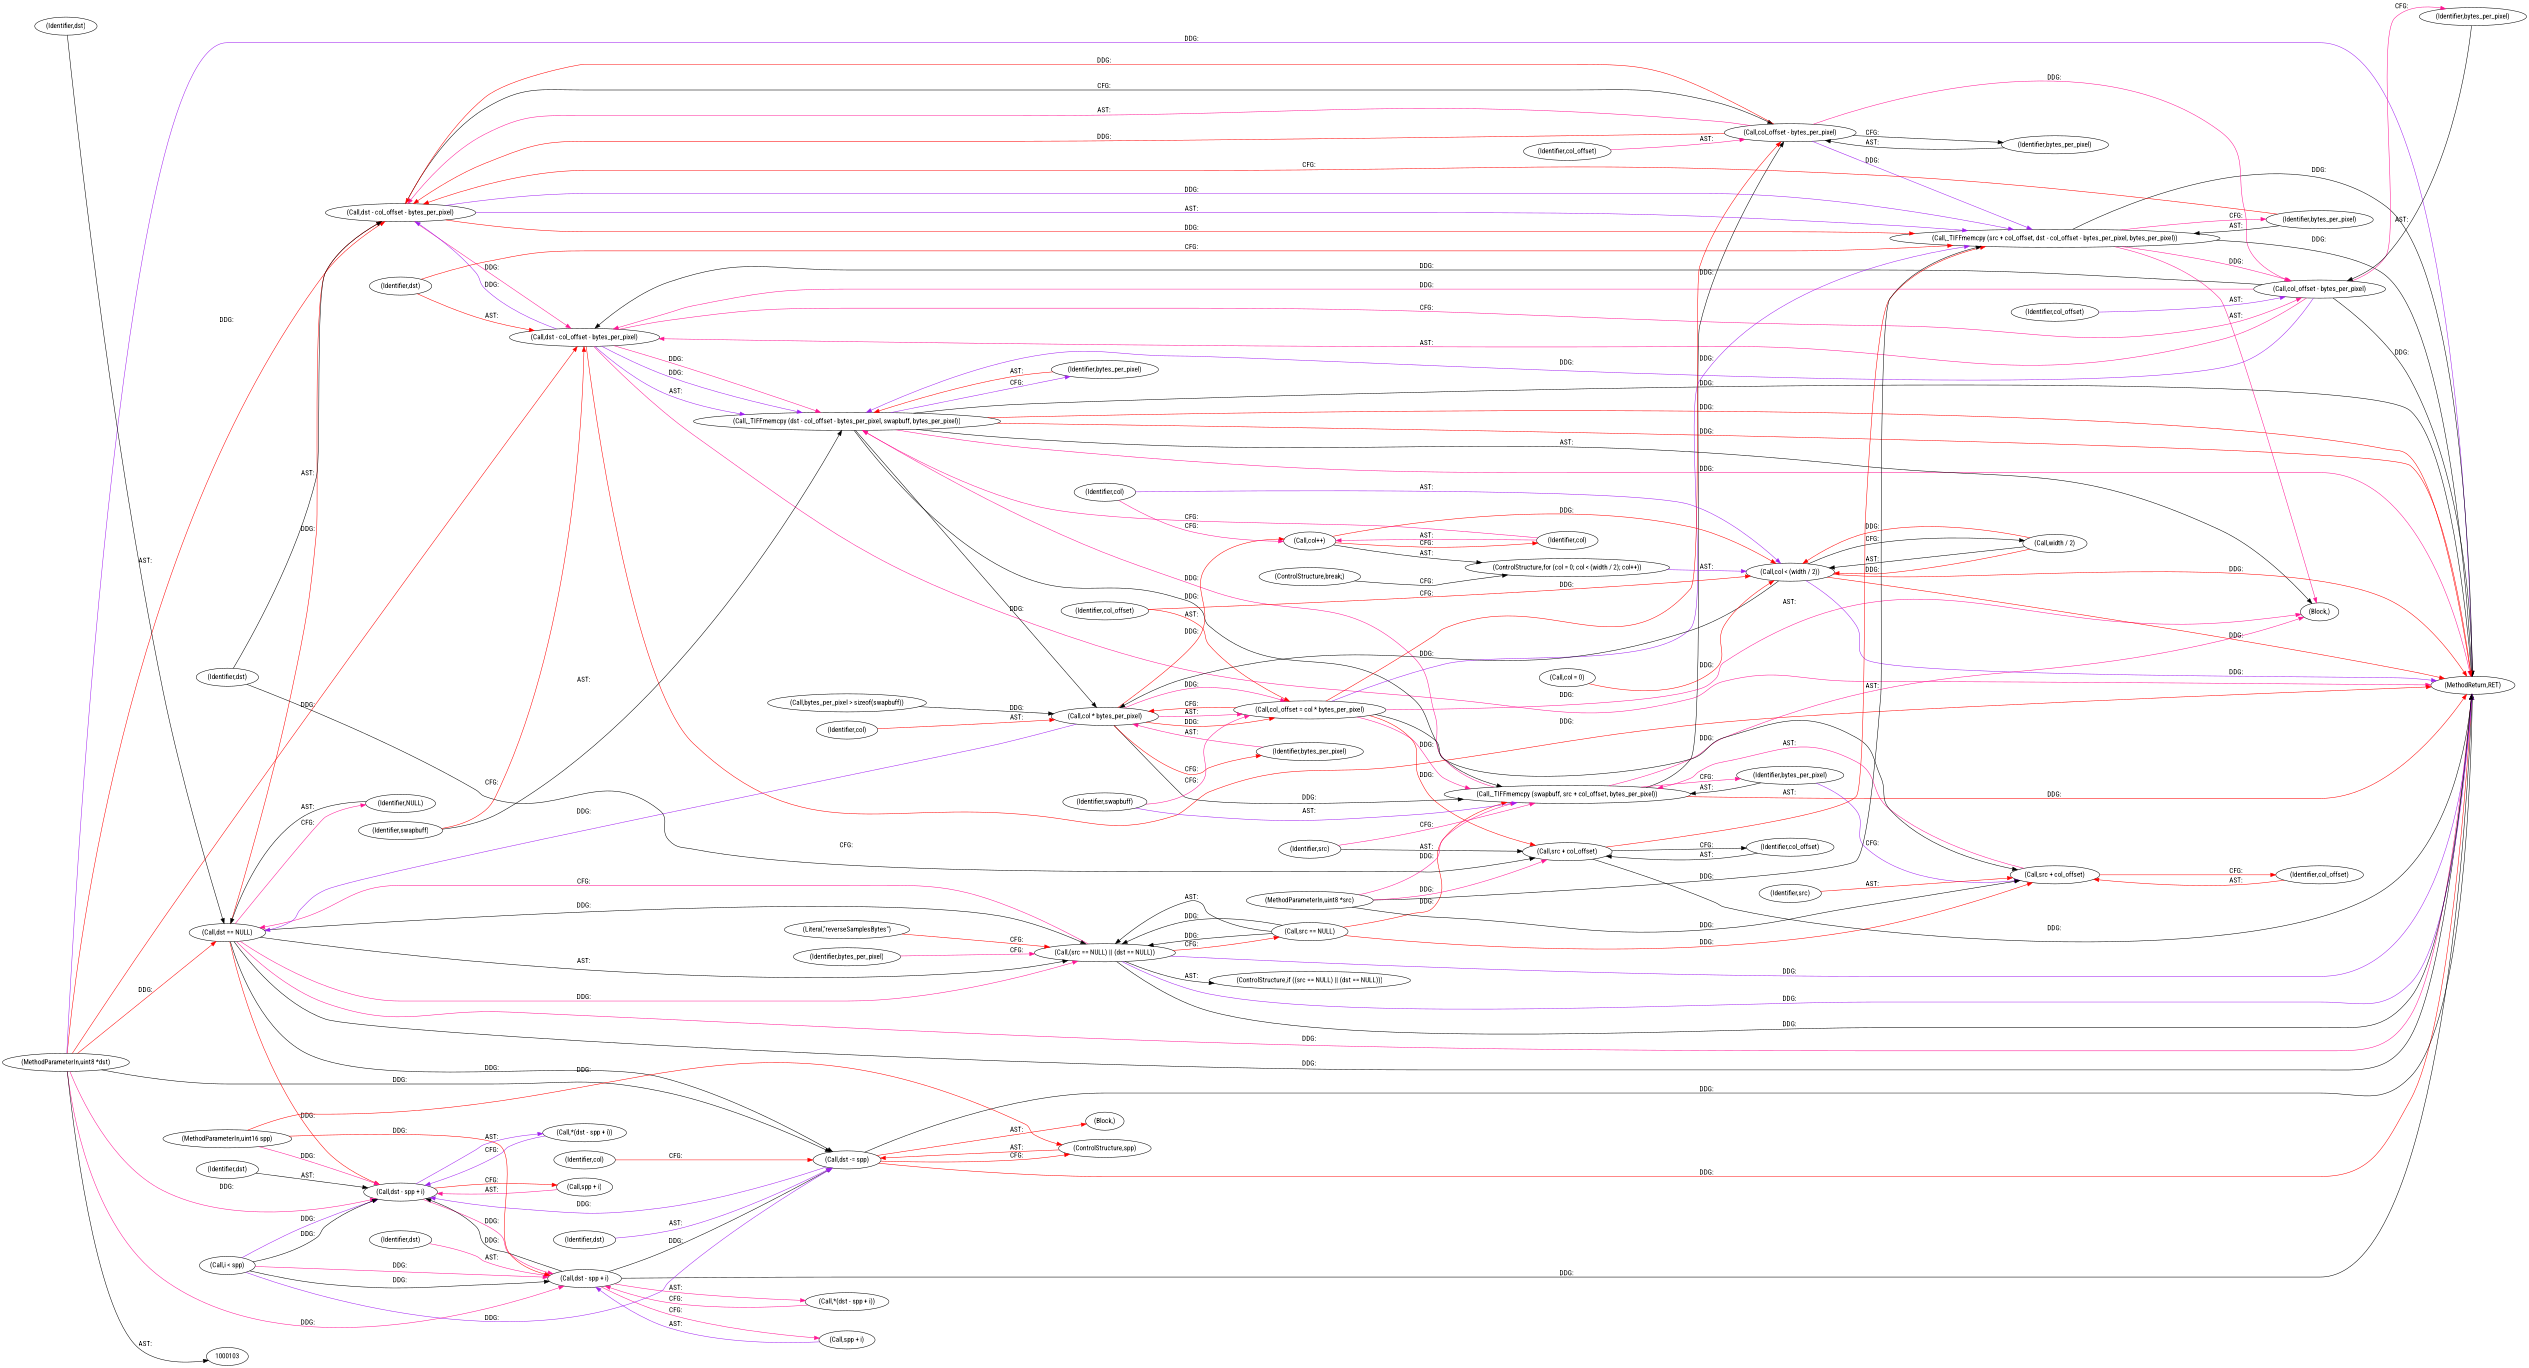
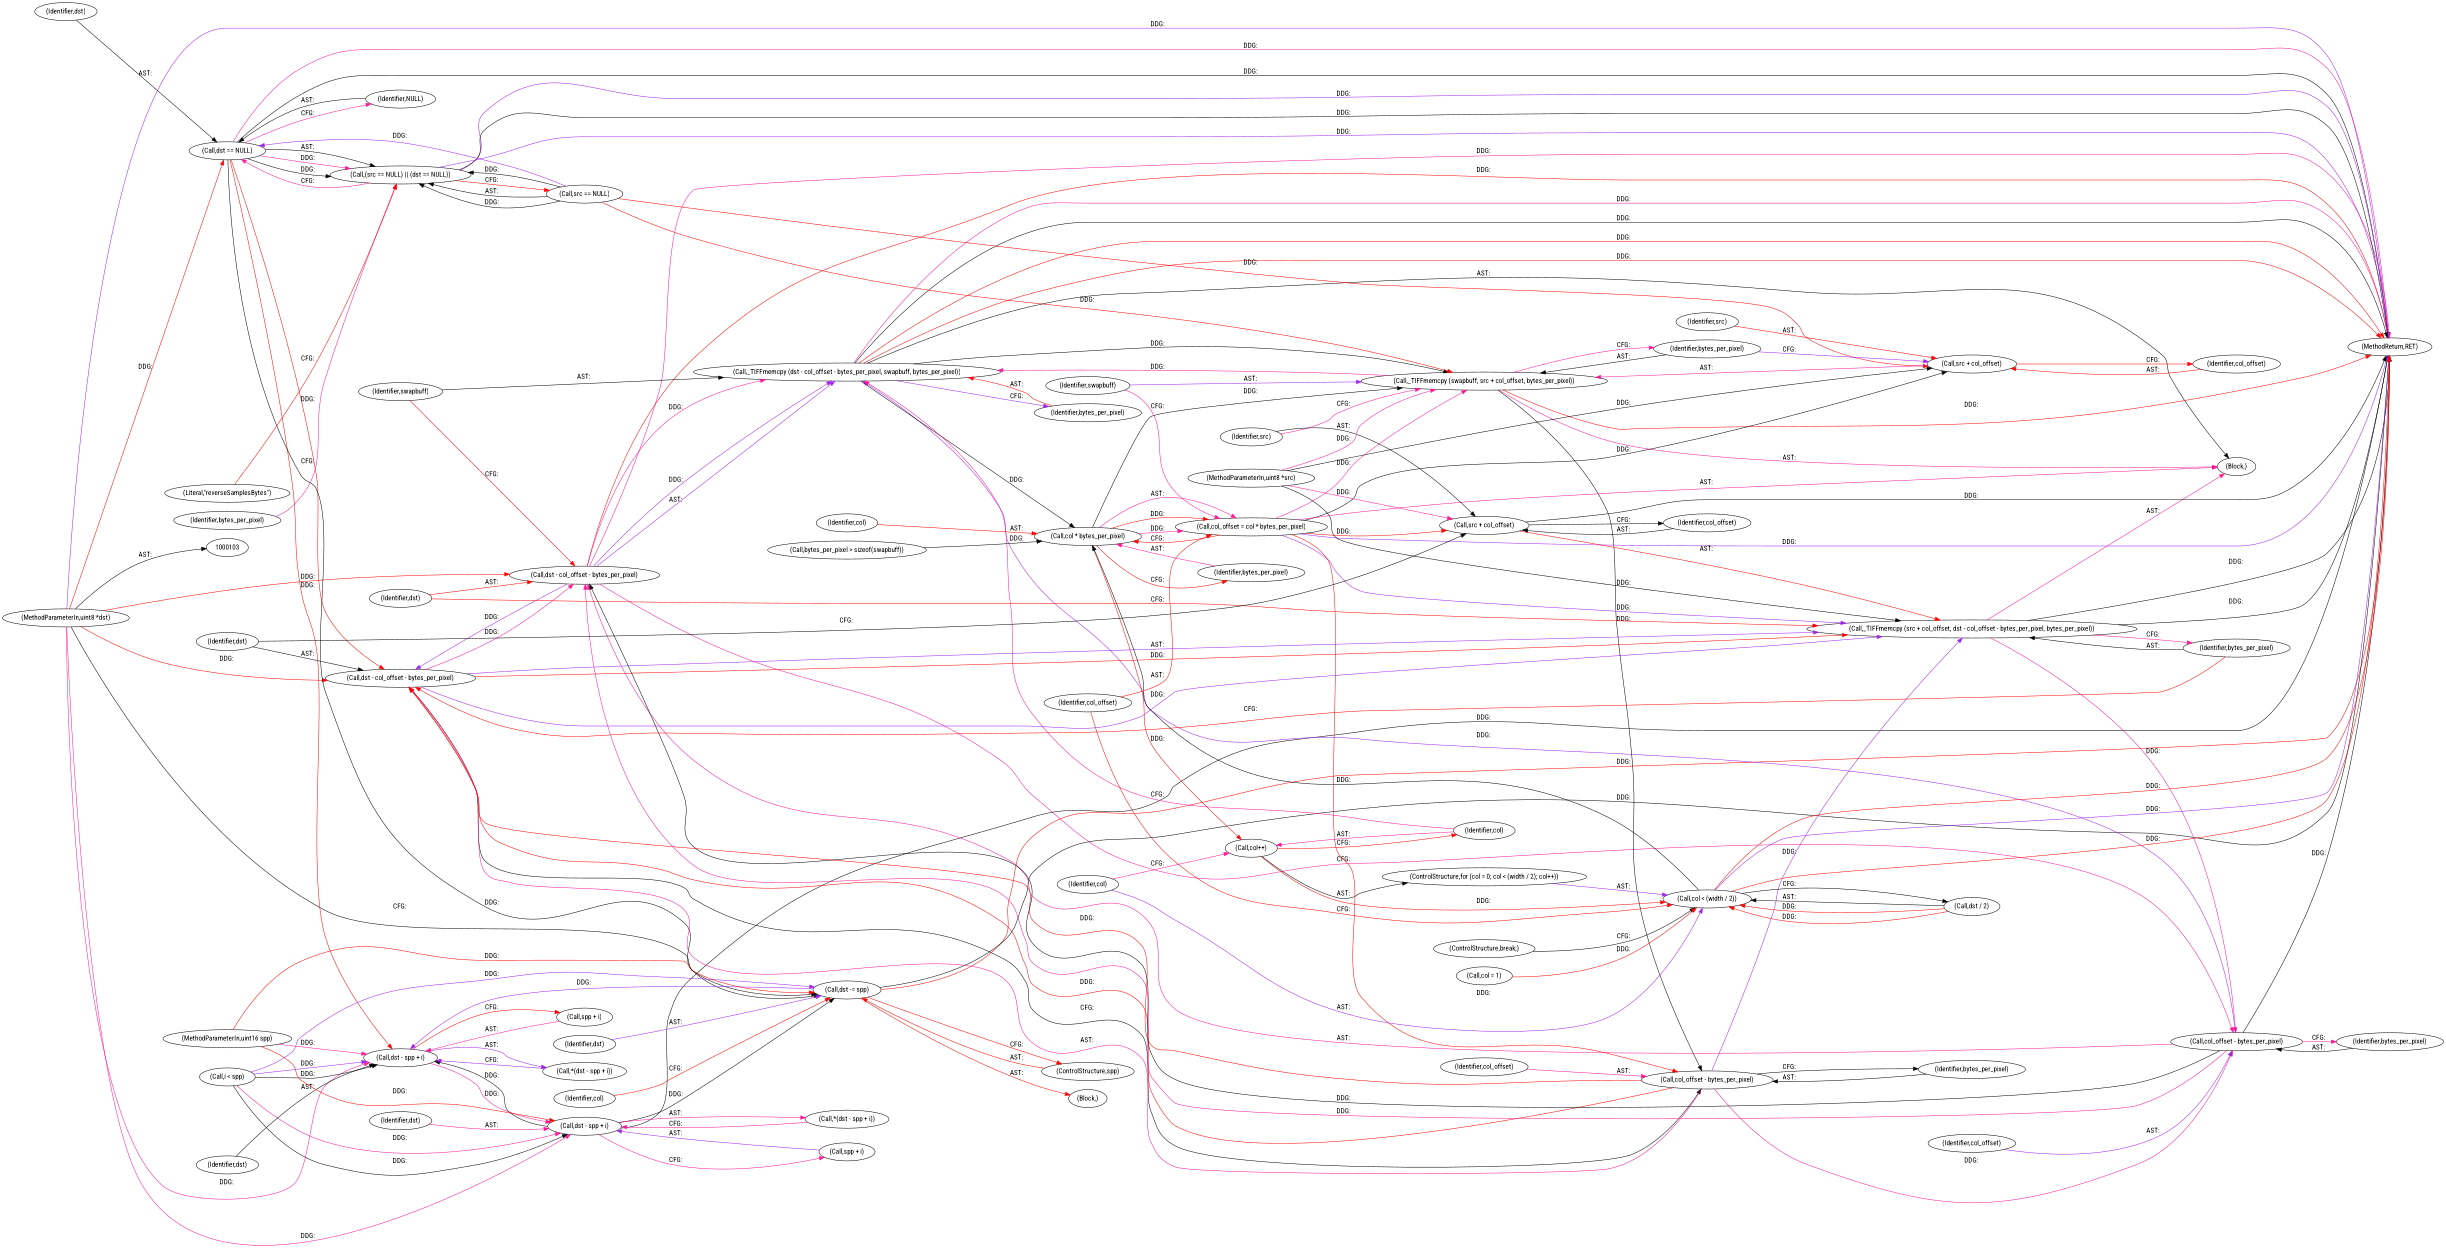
node "(Call,width / 2)": label "(Call,width / 2)" -> "(Call,dst / 2)"
edge "(Call,col_offset = col * bytes_per_pixel)" -> "(MethodReturn,RET)": added, label "DDG:"
edge "(ControlStructure,break;)" -> "(ControlStructure,for (col = 0; col < (width / 2); col++))": now "(ControlStructure,break;)" -> "(Call,col < (width / 2))"
node "(Call,col = 0)": label "(Call,col = 0)" -> "(Call,col = 1)"
edge "(Call,col * bytes_per_pixel)" -> "(Call,dst == NULL)": now "(Call,src == NULL)" -> "(Call,dst == NULL)"
node "(ControlStructure,if ((src == NULL) || (dst == NULL)))": removed
edge "(MethodParameterIn,uint16 spp)" -> "(ControlStructure,spp)": now "(MethodParameterIn,uint16 spp)" -> "(Call,dst -= spp)"
edge "(MethodParameterIn,uint8 *dst)" -> "(Call,dst -= spp)": label "DDG: " -> "CFG: "
